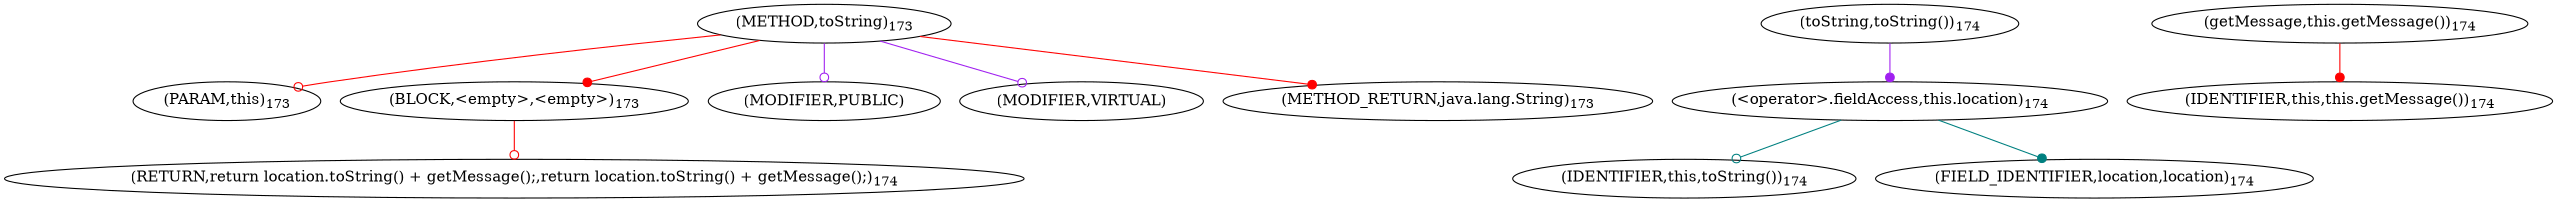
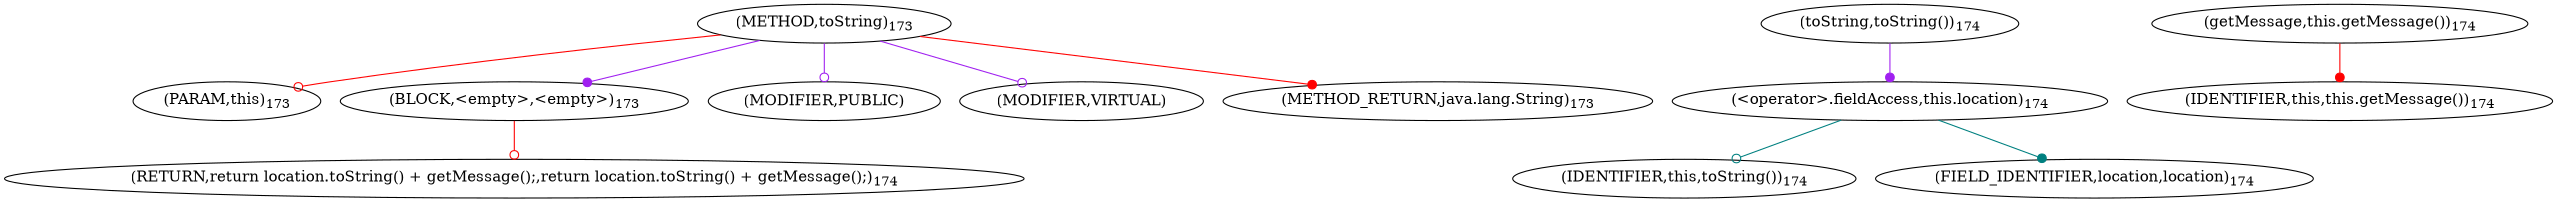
edge "(METHOD,toString)" -> "(BLOCK,<empty>,<empty>)": color red -> purple
